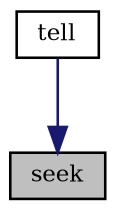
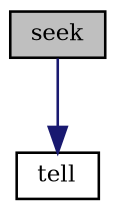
edge "tell" -> "seek": reversed
